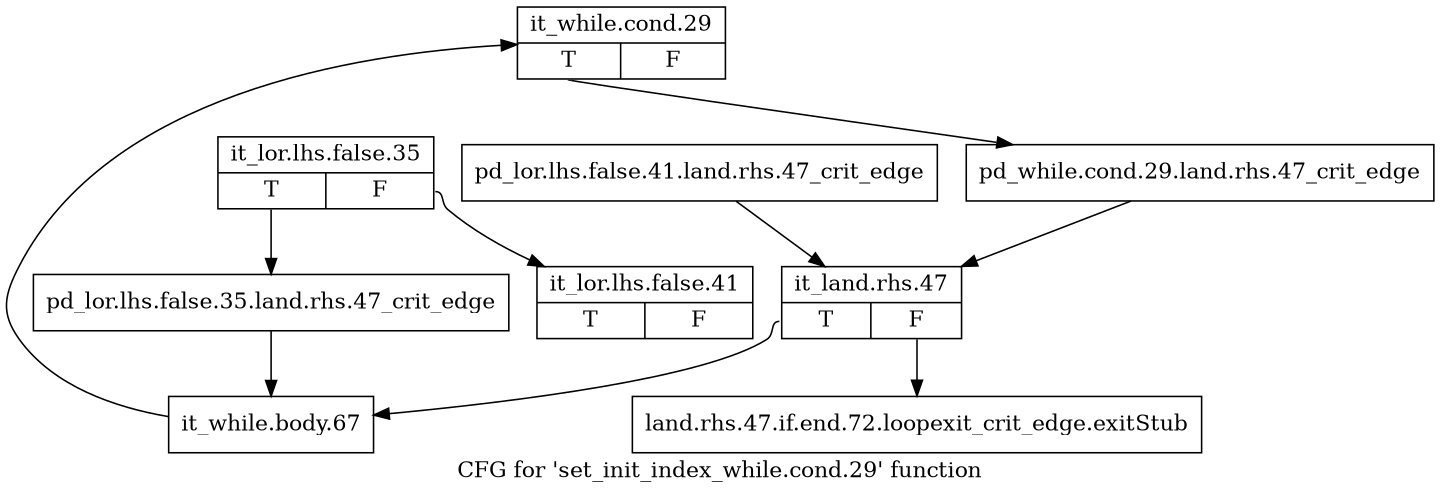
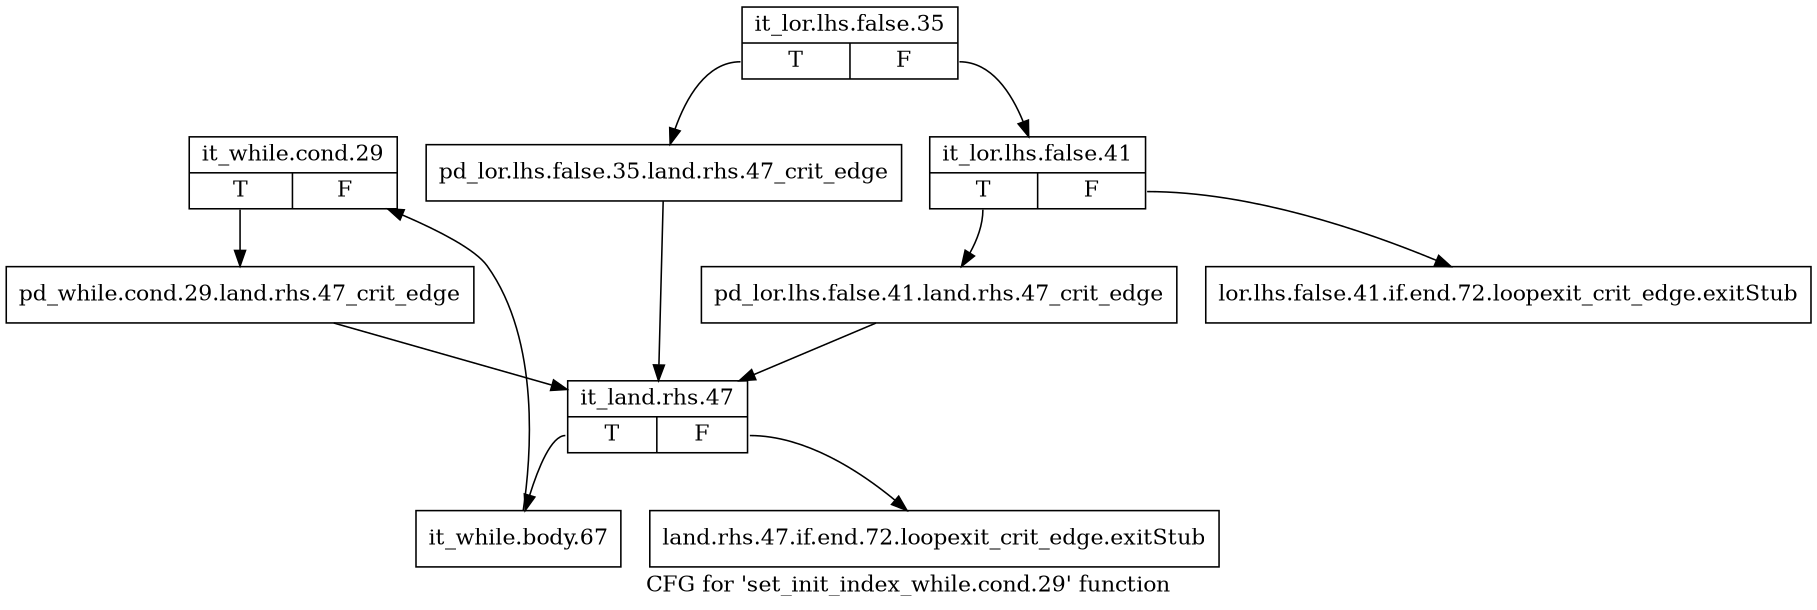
edge "it_lor.lhs.false.41" -> "pd_lor.lhs.false.41.land.rhs.47_crit_edge": added
node "lor.lhs.false.41.if.end.72.loopexit_crit_edge.exitStub": added
edge "pd_lor.lhs.false.35.land.rhs.47_crit_edge" -> "it_while.body.67": now "pd_lor.lhs.false.35.land.rhs.47_crit_edge" -> "it_land.rhs.47"
